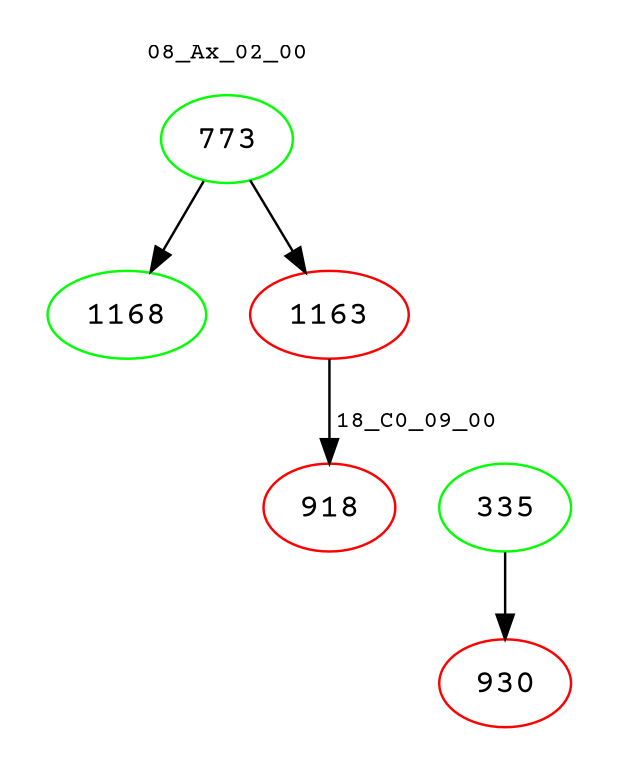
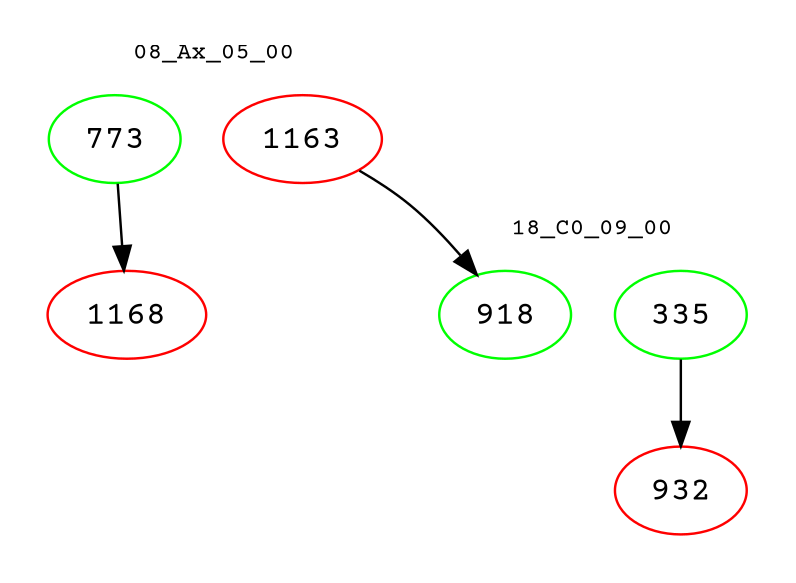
cluster "08_Ax_02_00": label "08_Ax_02_00" -> "08_Ax_05_00"
edge "773" -> "1163": removed
node "1168": color green -> red
node "918": color red -> green
node "930": label "930" -> "932"
